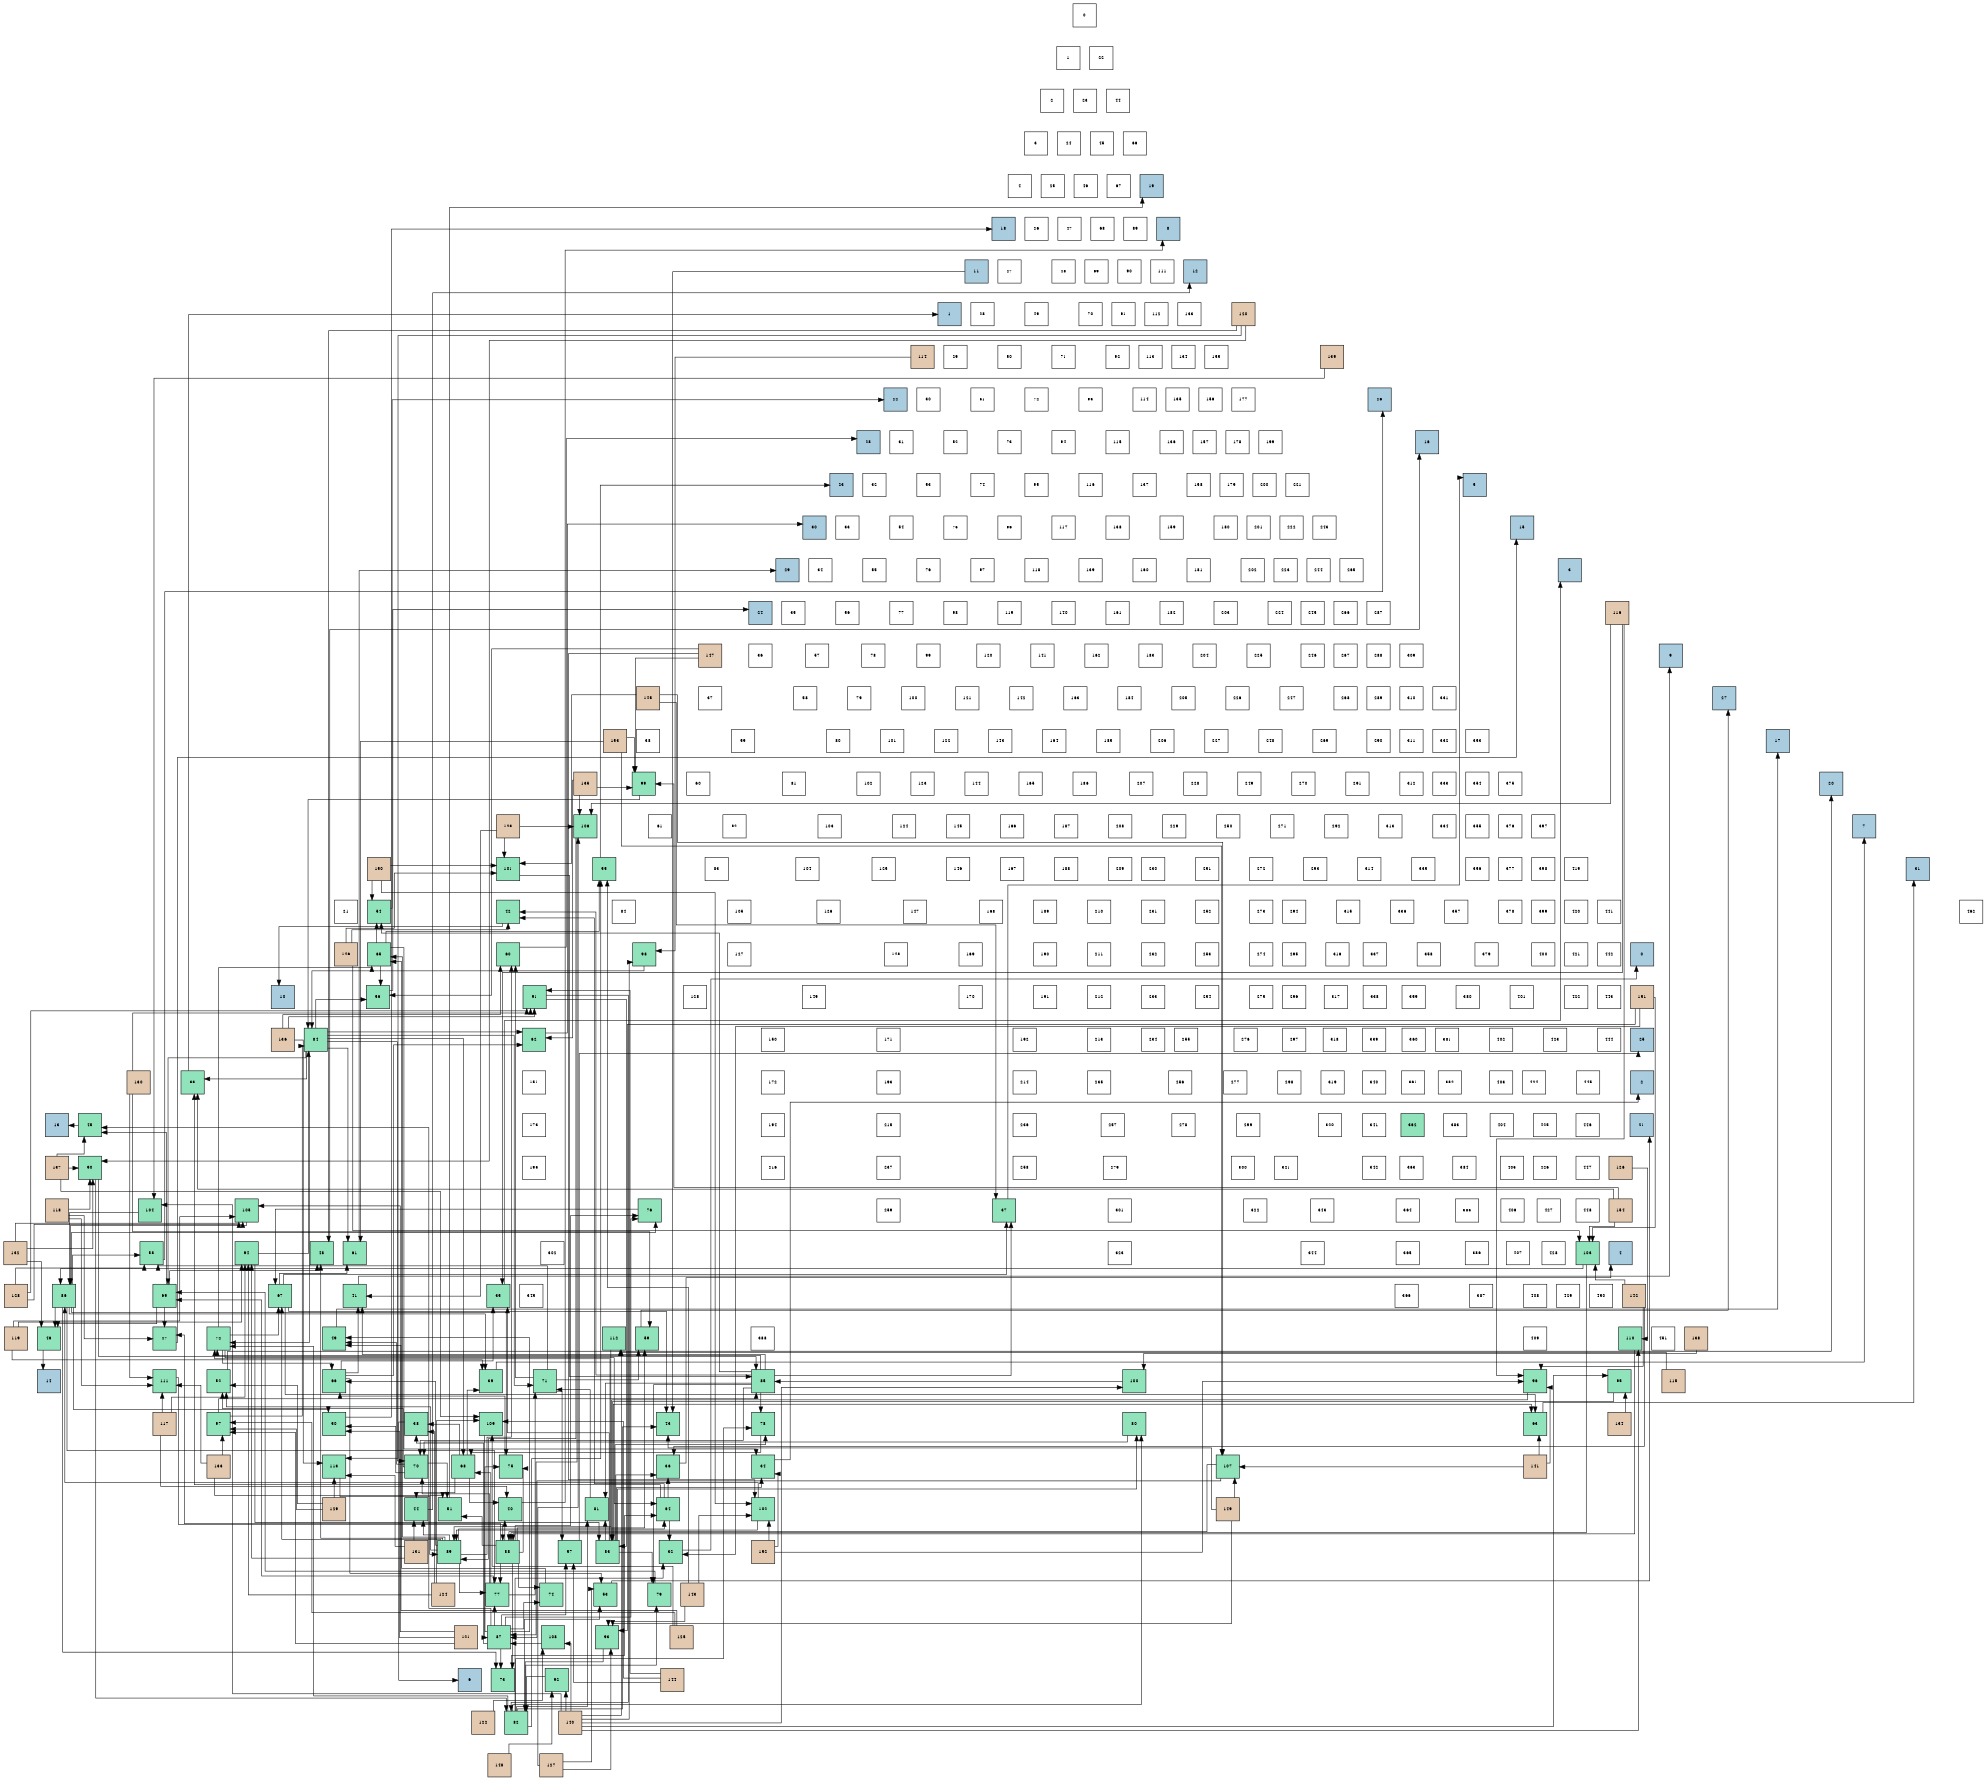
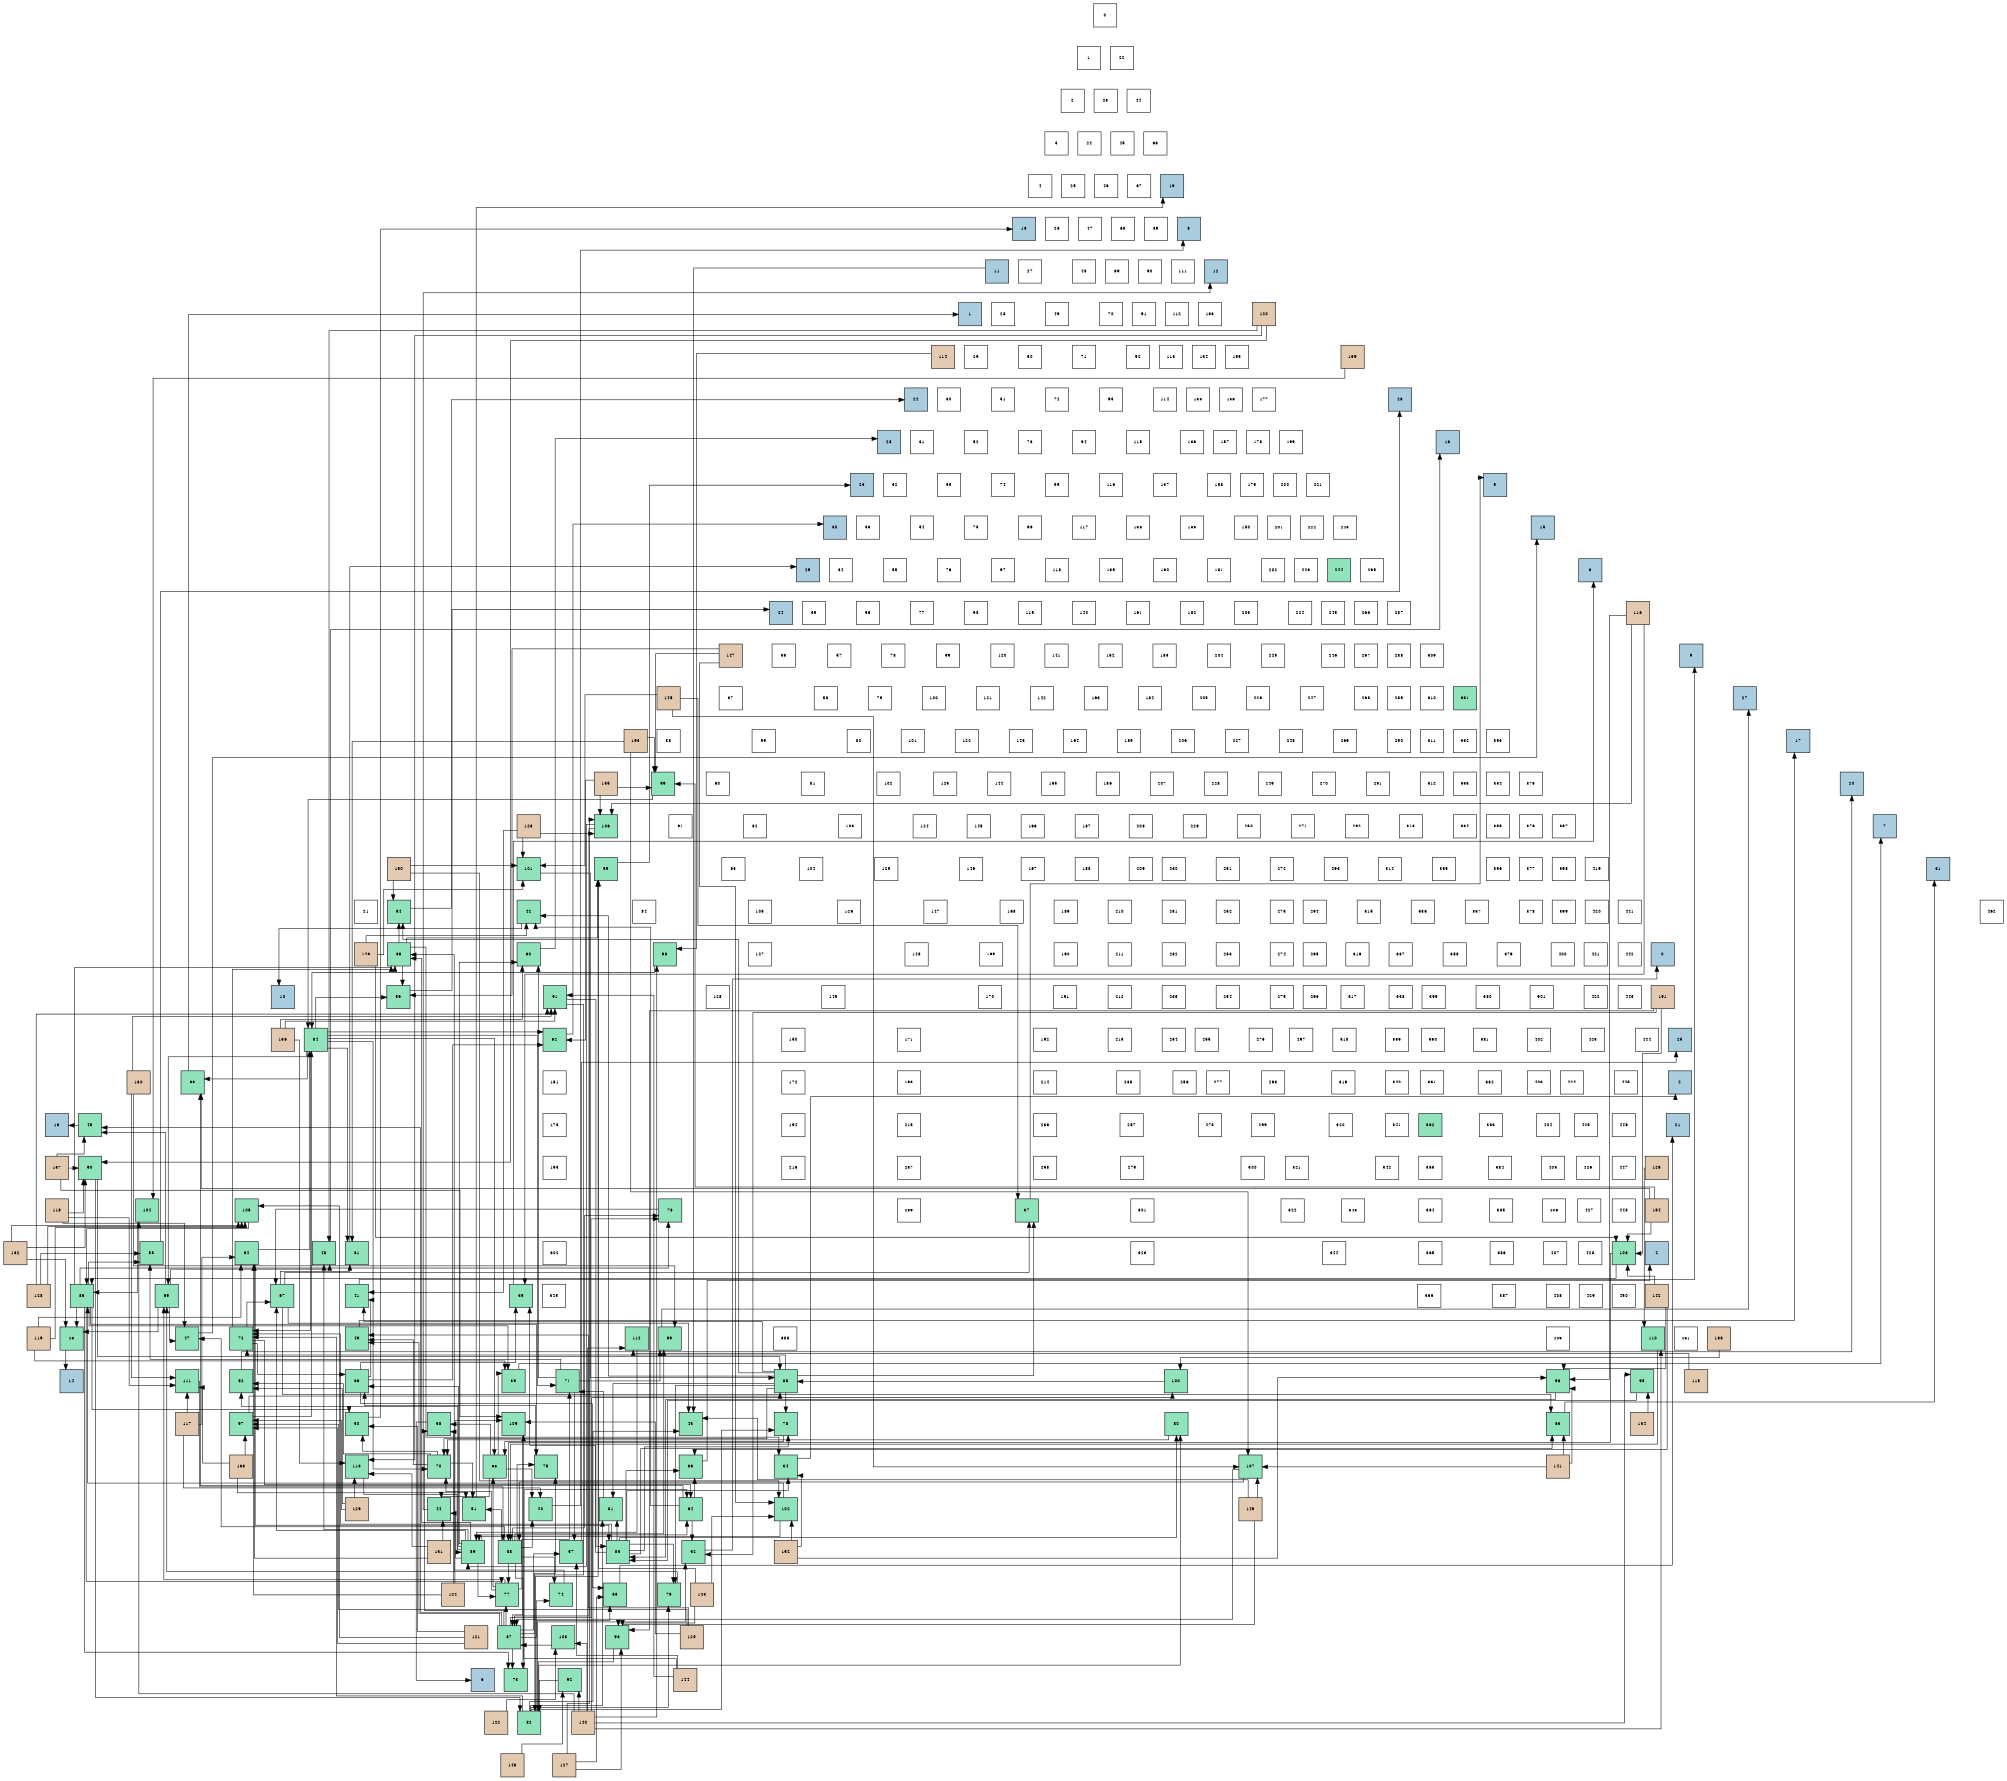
node "244": fillcolor #ffffff -> #91e3bb
node "331": fillcolor #ffffff -> #91e3bb
edge "86" -> "65": added
node "401": label "401" -> "901"
